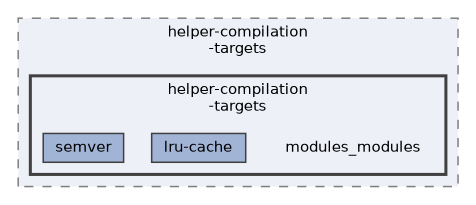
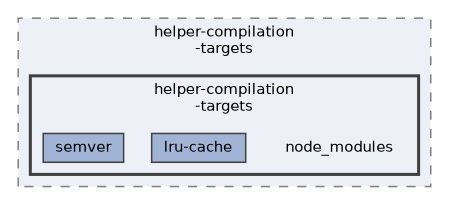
node "modules_modules": label "modules_modules" -> "node_modules"
